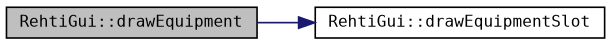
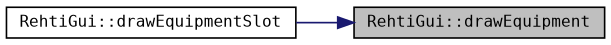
edge "RehtiGui::drawEquipment" -> "RehtiGui::drawEquipmentSlot": reversed
